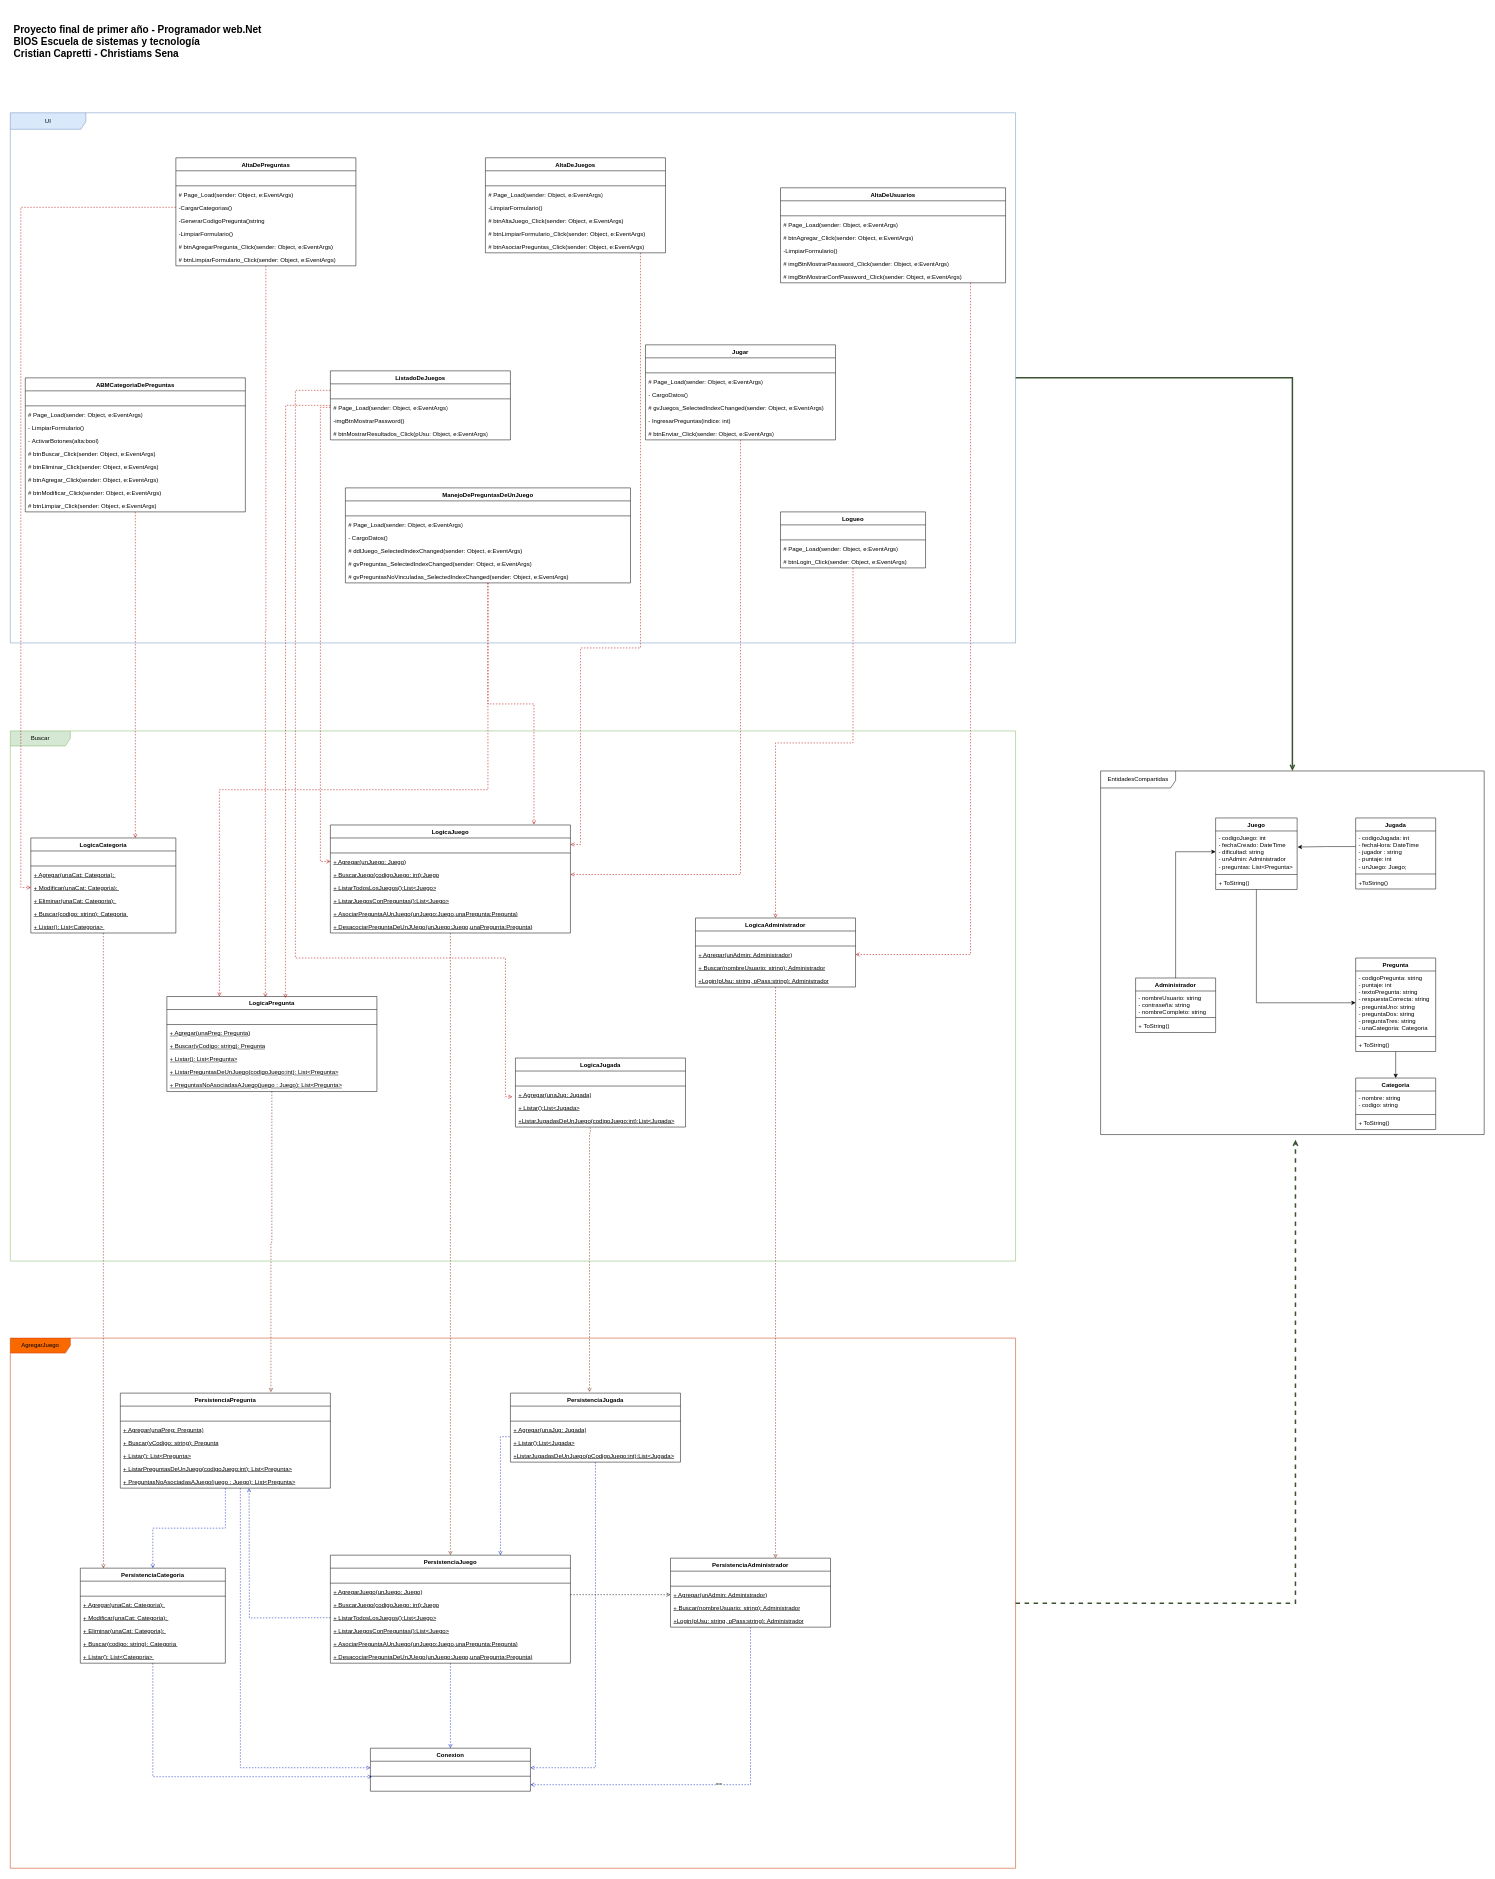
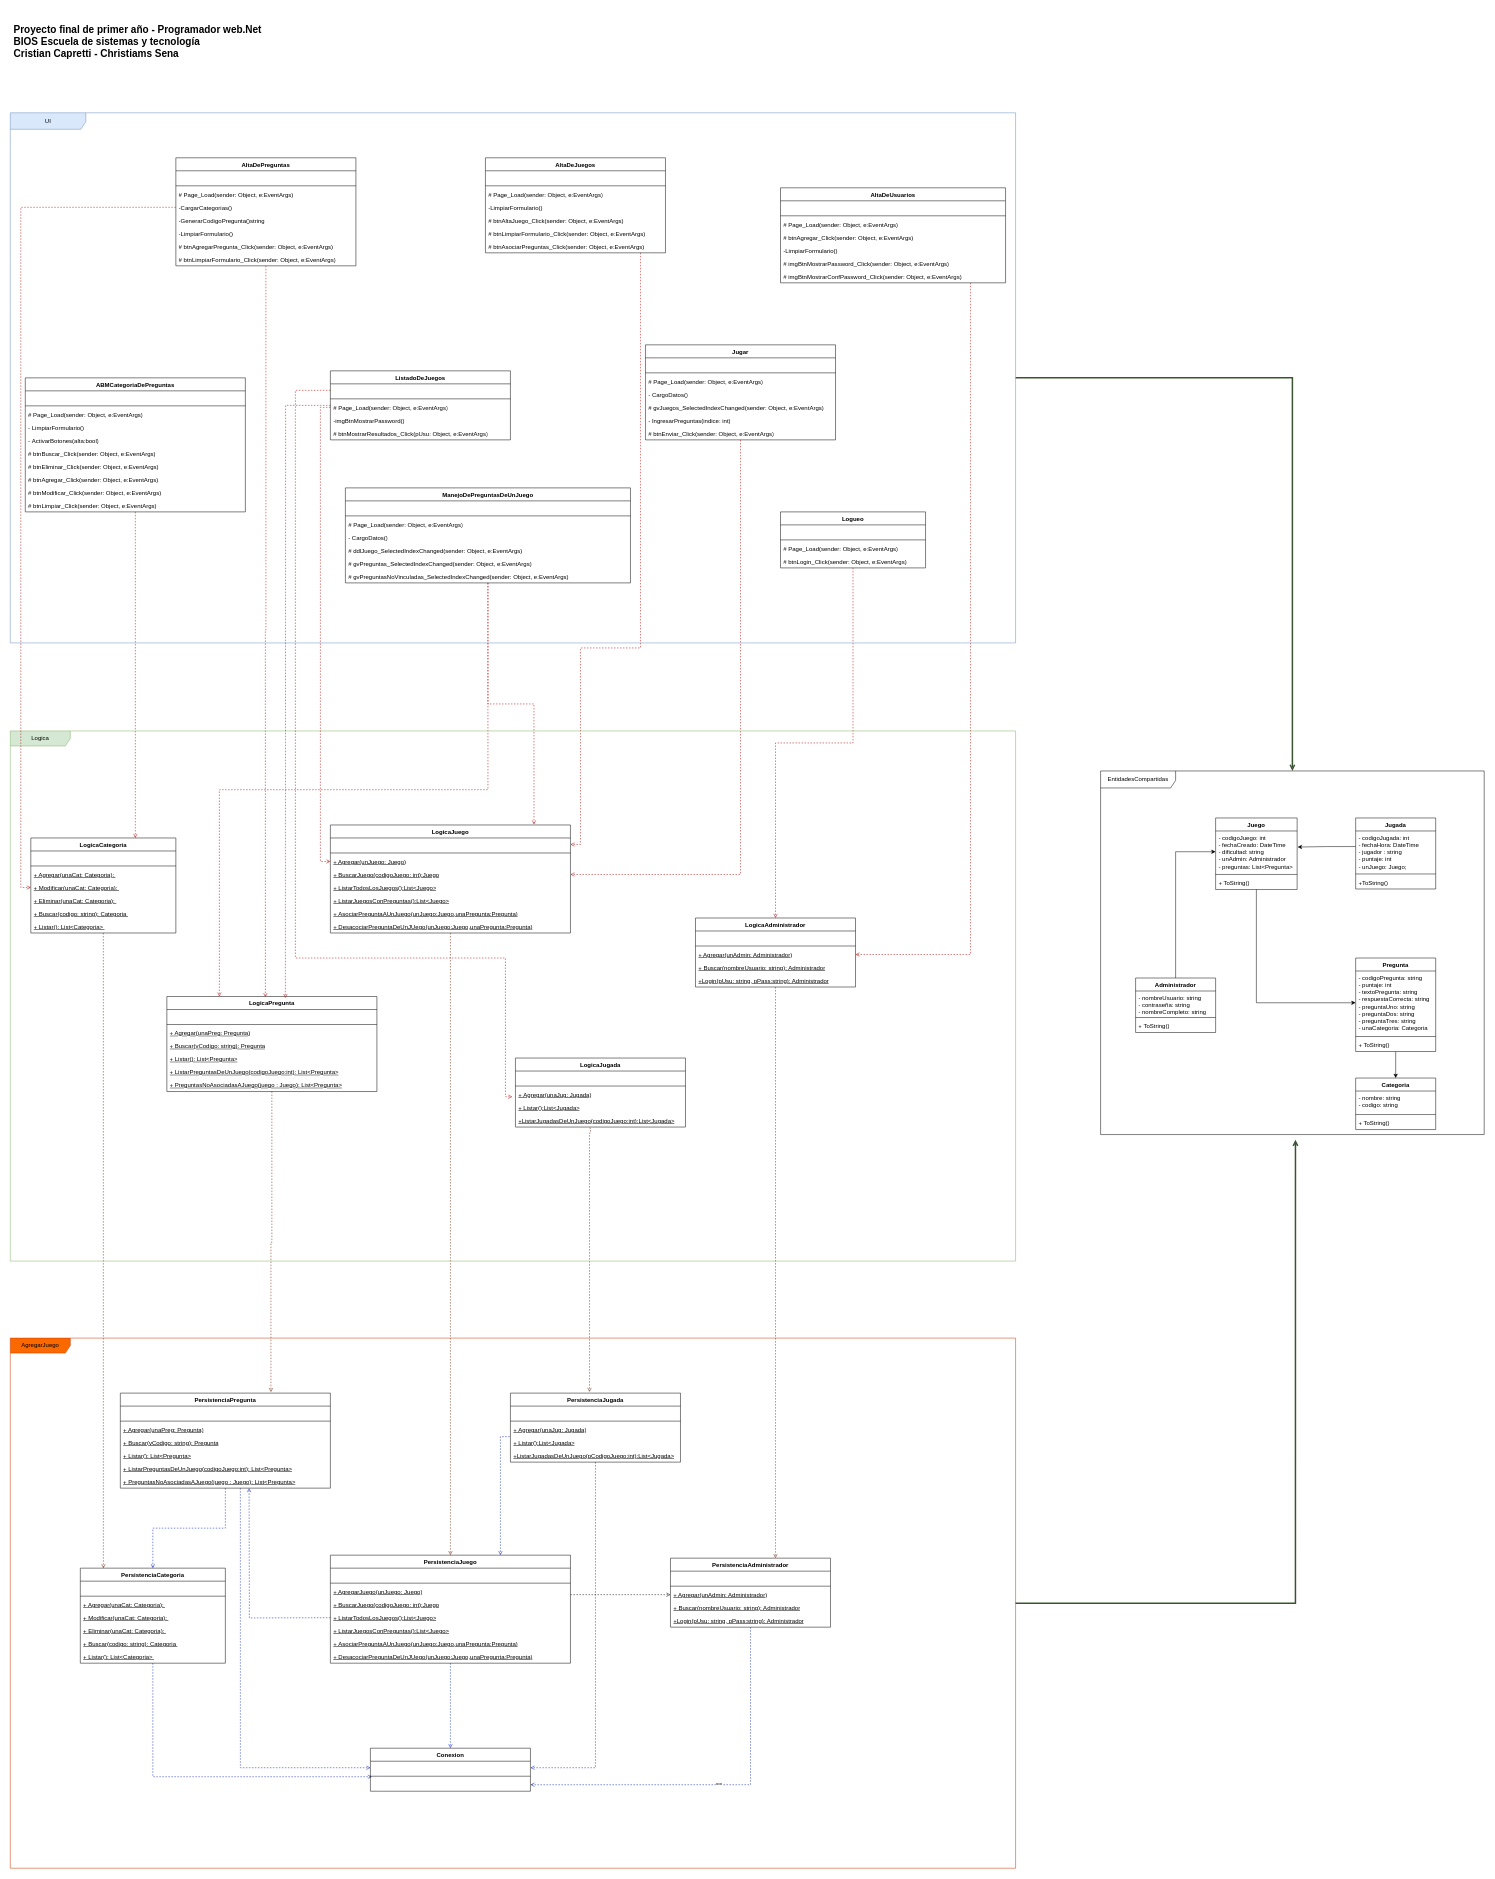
node "Buscar": label "Buscar" -> "Logica"
edge "AgregarJuego" -> "EntidadesCompartidas": style dashed -> solid
